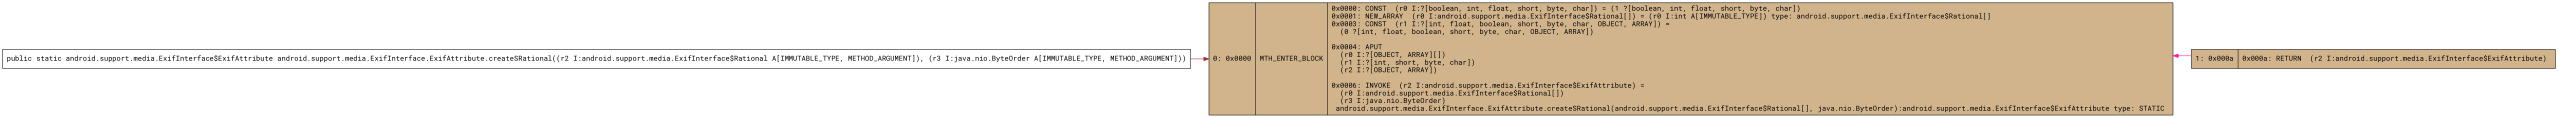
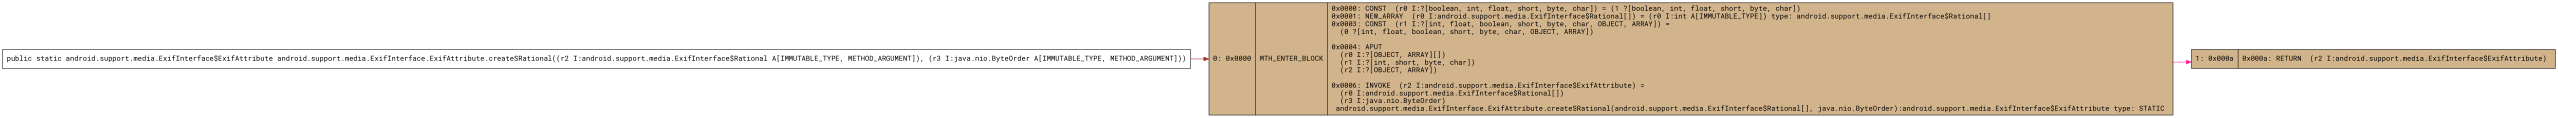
edge "1: 0x000a" -> "0: 0x0000": reversed
